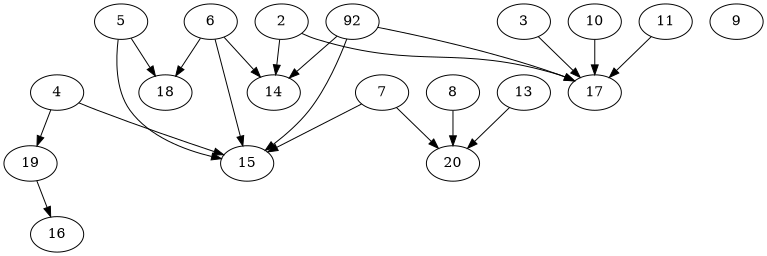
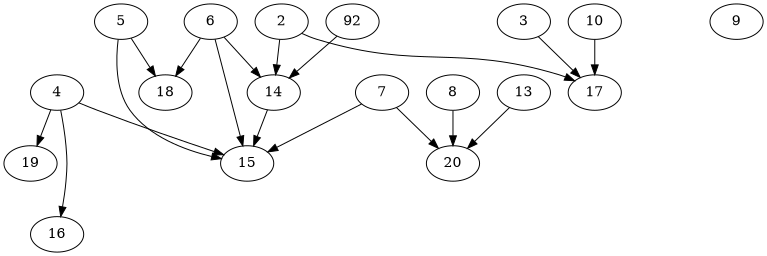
node "11": removed
edge "92" -> "17": removed
edge "92" -> "15": now "14" -> "15"
edge "19" -> "16": now "4" -> "16"
